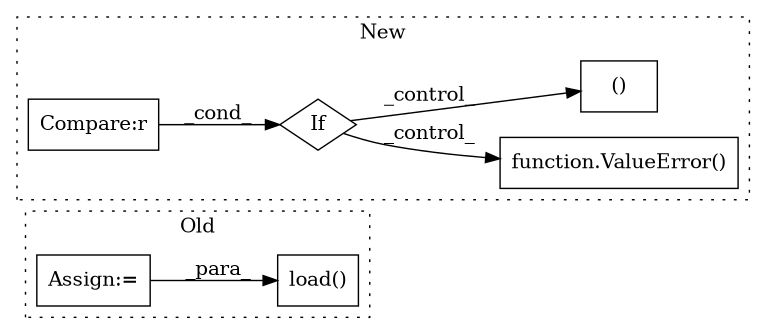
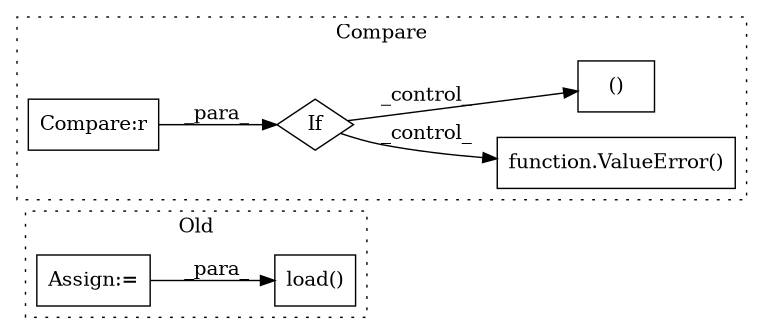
cluster "New": label "New" -> "Compare"
edge "Compare:r" -> "If": label "_cond_" -> "_para_"
